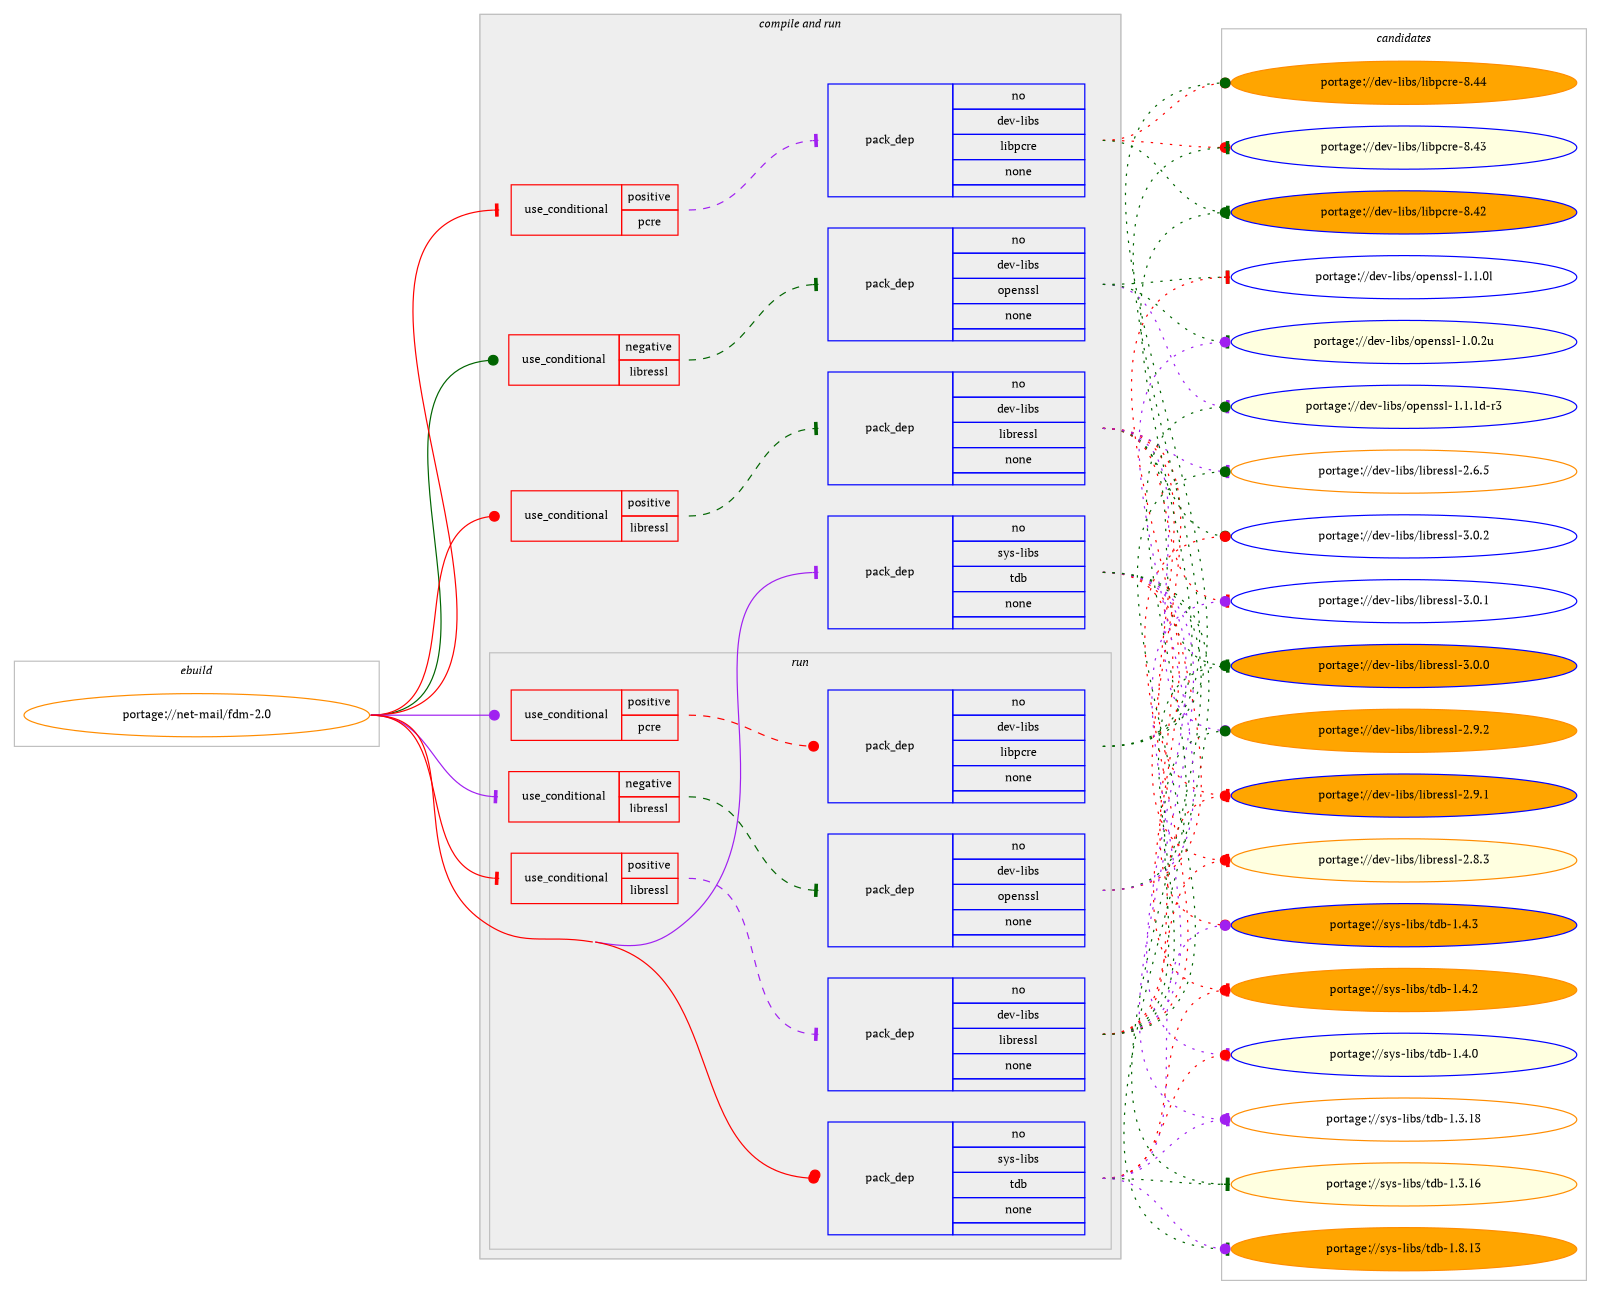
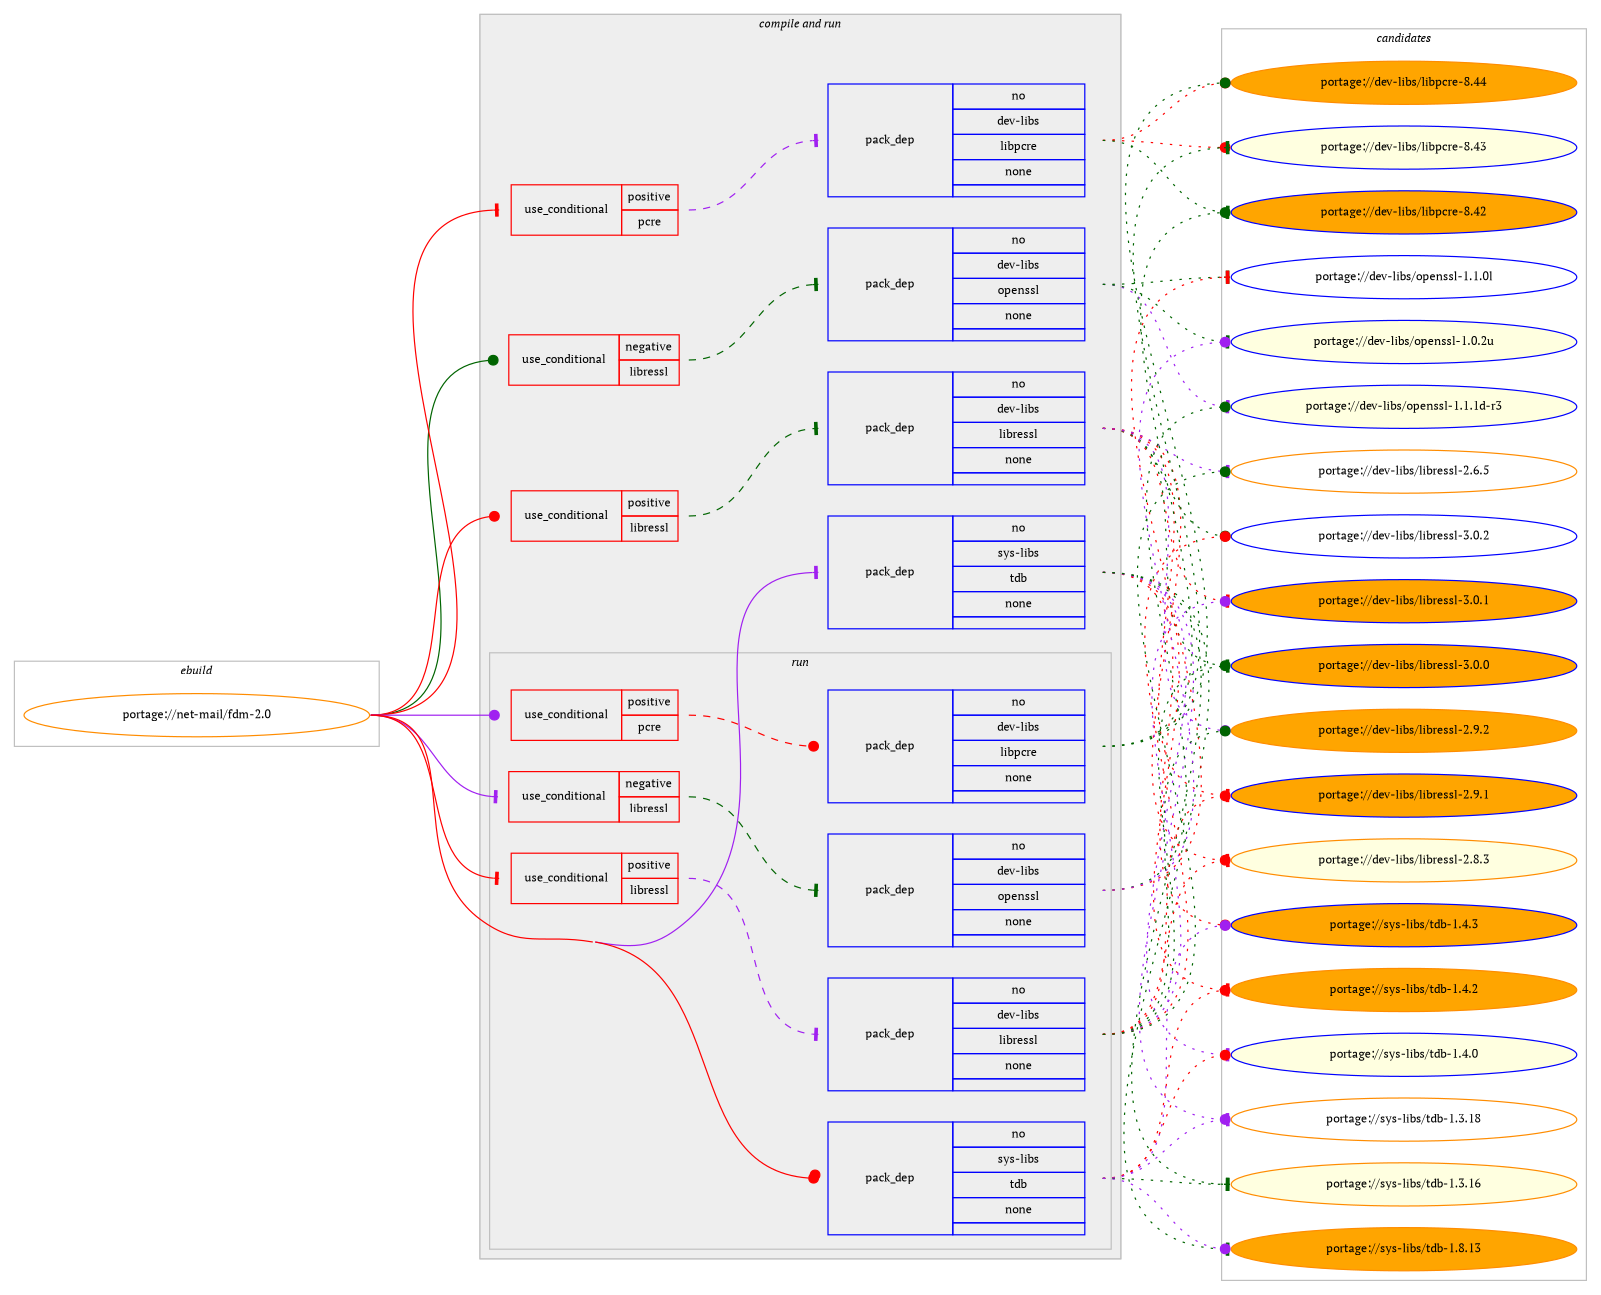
node "portage://dev-libs/libressl-3.0.1": fillcolor white -> orange
